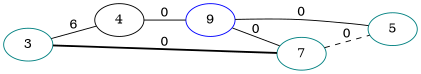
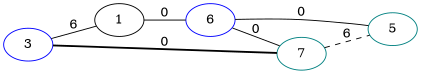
node "4": label "4" -> "1"
node "9": label "9" -> "6"
edge "5" -- "7": label "0" -> "6"
node "3": color teal -> blue
